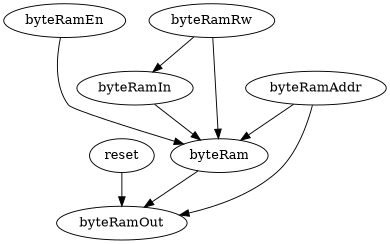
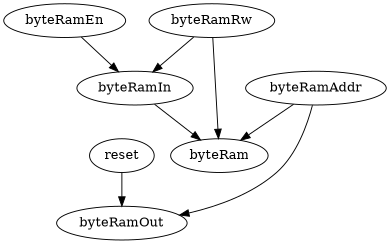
edge "byteRamEn" -> "byteRam": now "byteRamEn" -> "byteRamIn"
edge "byteRam" -> "byteRamOut": removed
